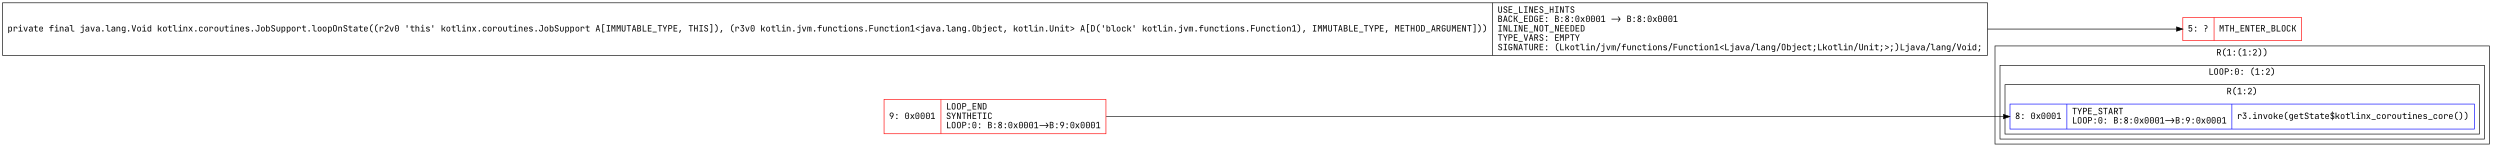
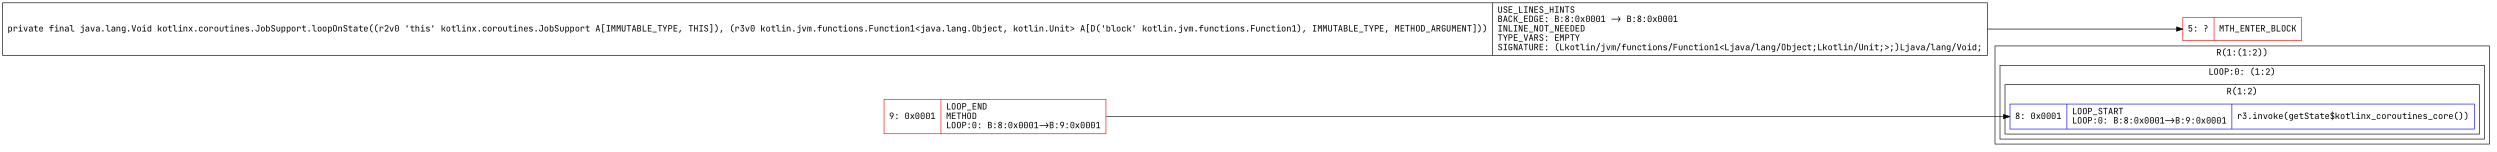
node "8: 0x0001": text "TYPE_START" -> "LOOP_START"
node "9: 0x0001": text "SYNTHETIC" -> "METHOD"
